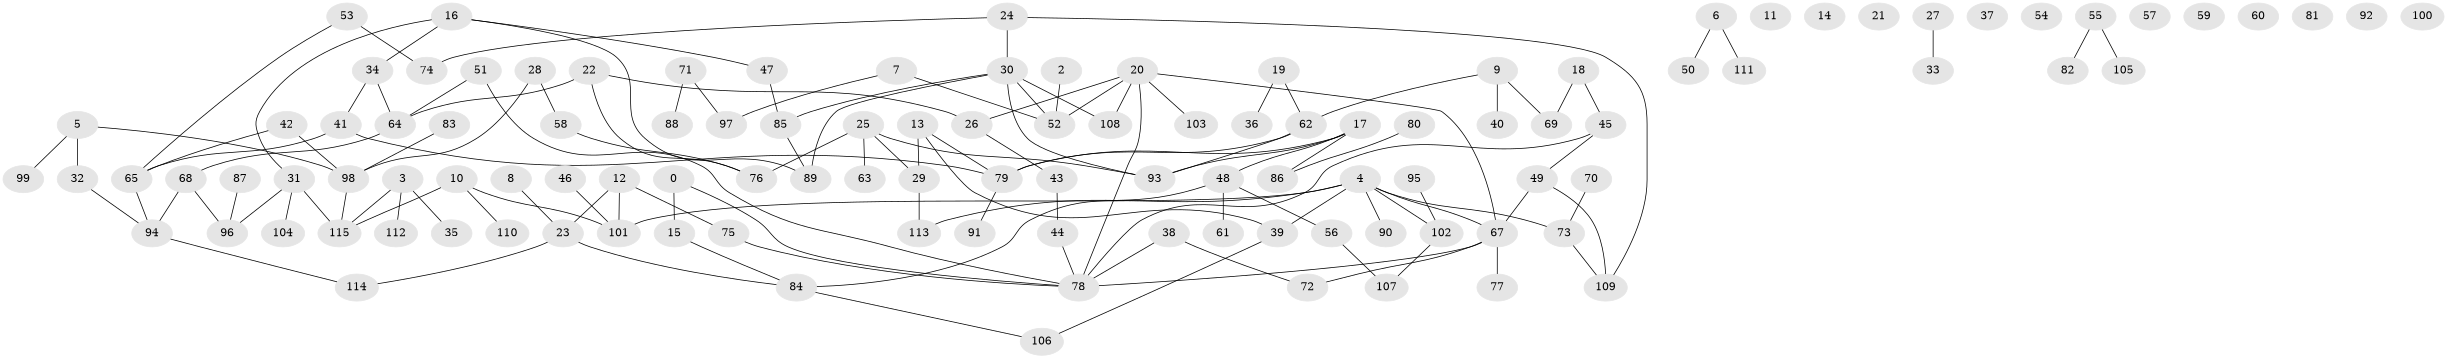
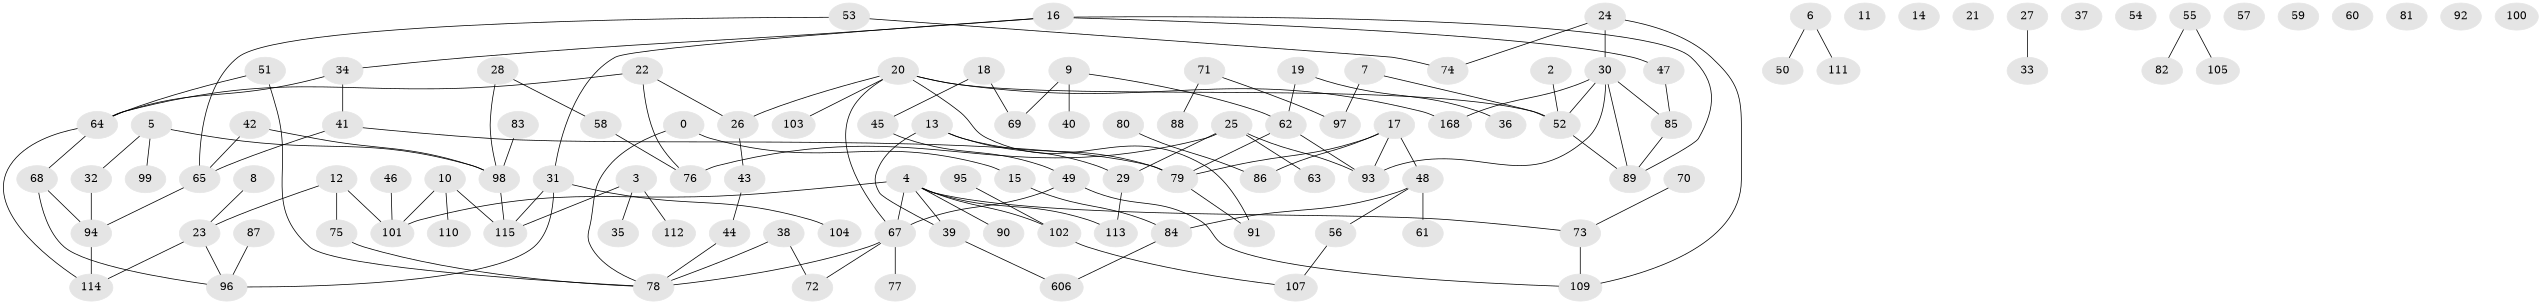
node "108": label "108" -> "168"
edge "52" -- "89": added
edge "45" -- "78": removed
edge "20" -- "78": now "20" -- "91"
edge "64" -- "114": added
edge "23" -- "84": now "23" -- "96"
node "106": label "106" -> "606"
